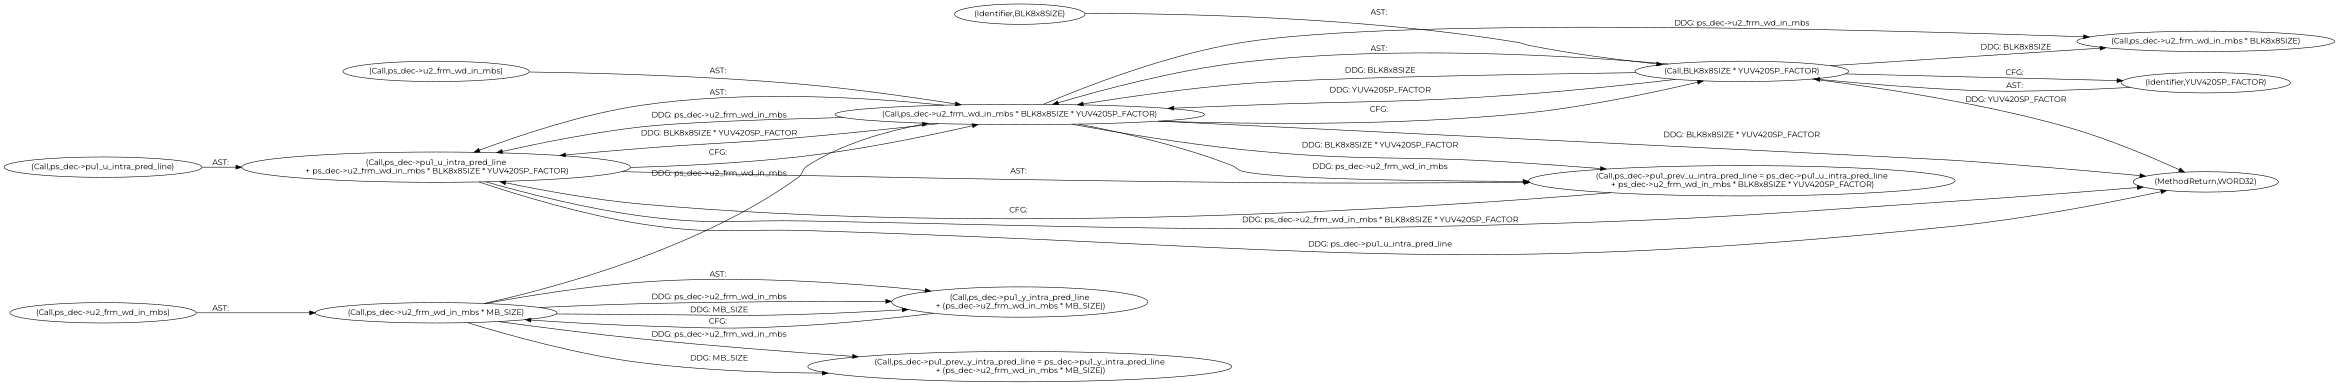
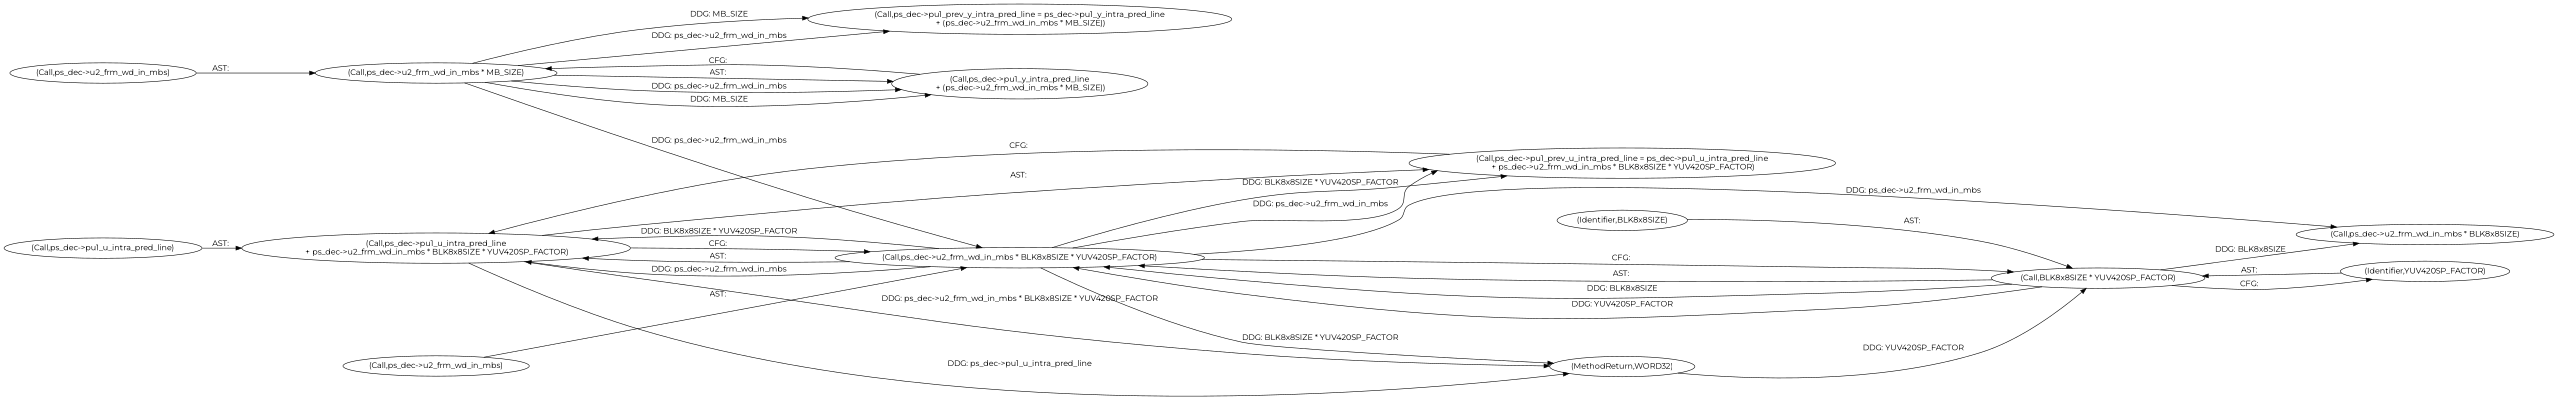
edge "(Call,BLK8x8SIZE * YUV420SP_FACTOR)" -> "(MethodReturn,WORD32)": reversed
